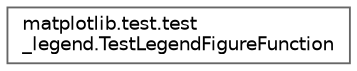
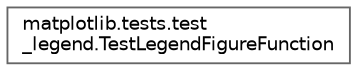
node "matplotlib.test.test _legend.TestLegendFigureFunction": label "matplotlib.test.test _legend.TestLegendFigureFunction" -> "matplotlib.tests.test _legend.TestLegendFigureFunction"
